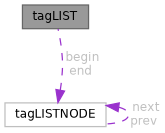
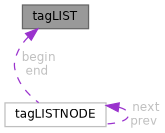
edge "tagLIST" -> "tagLISTNODE": reversed
